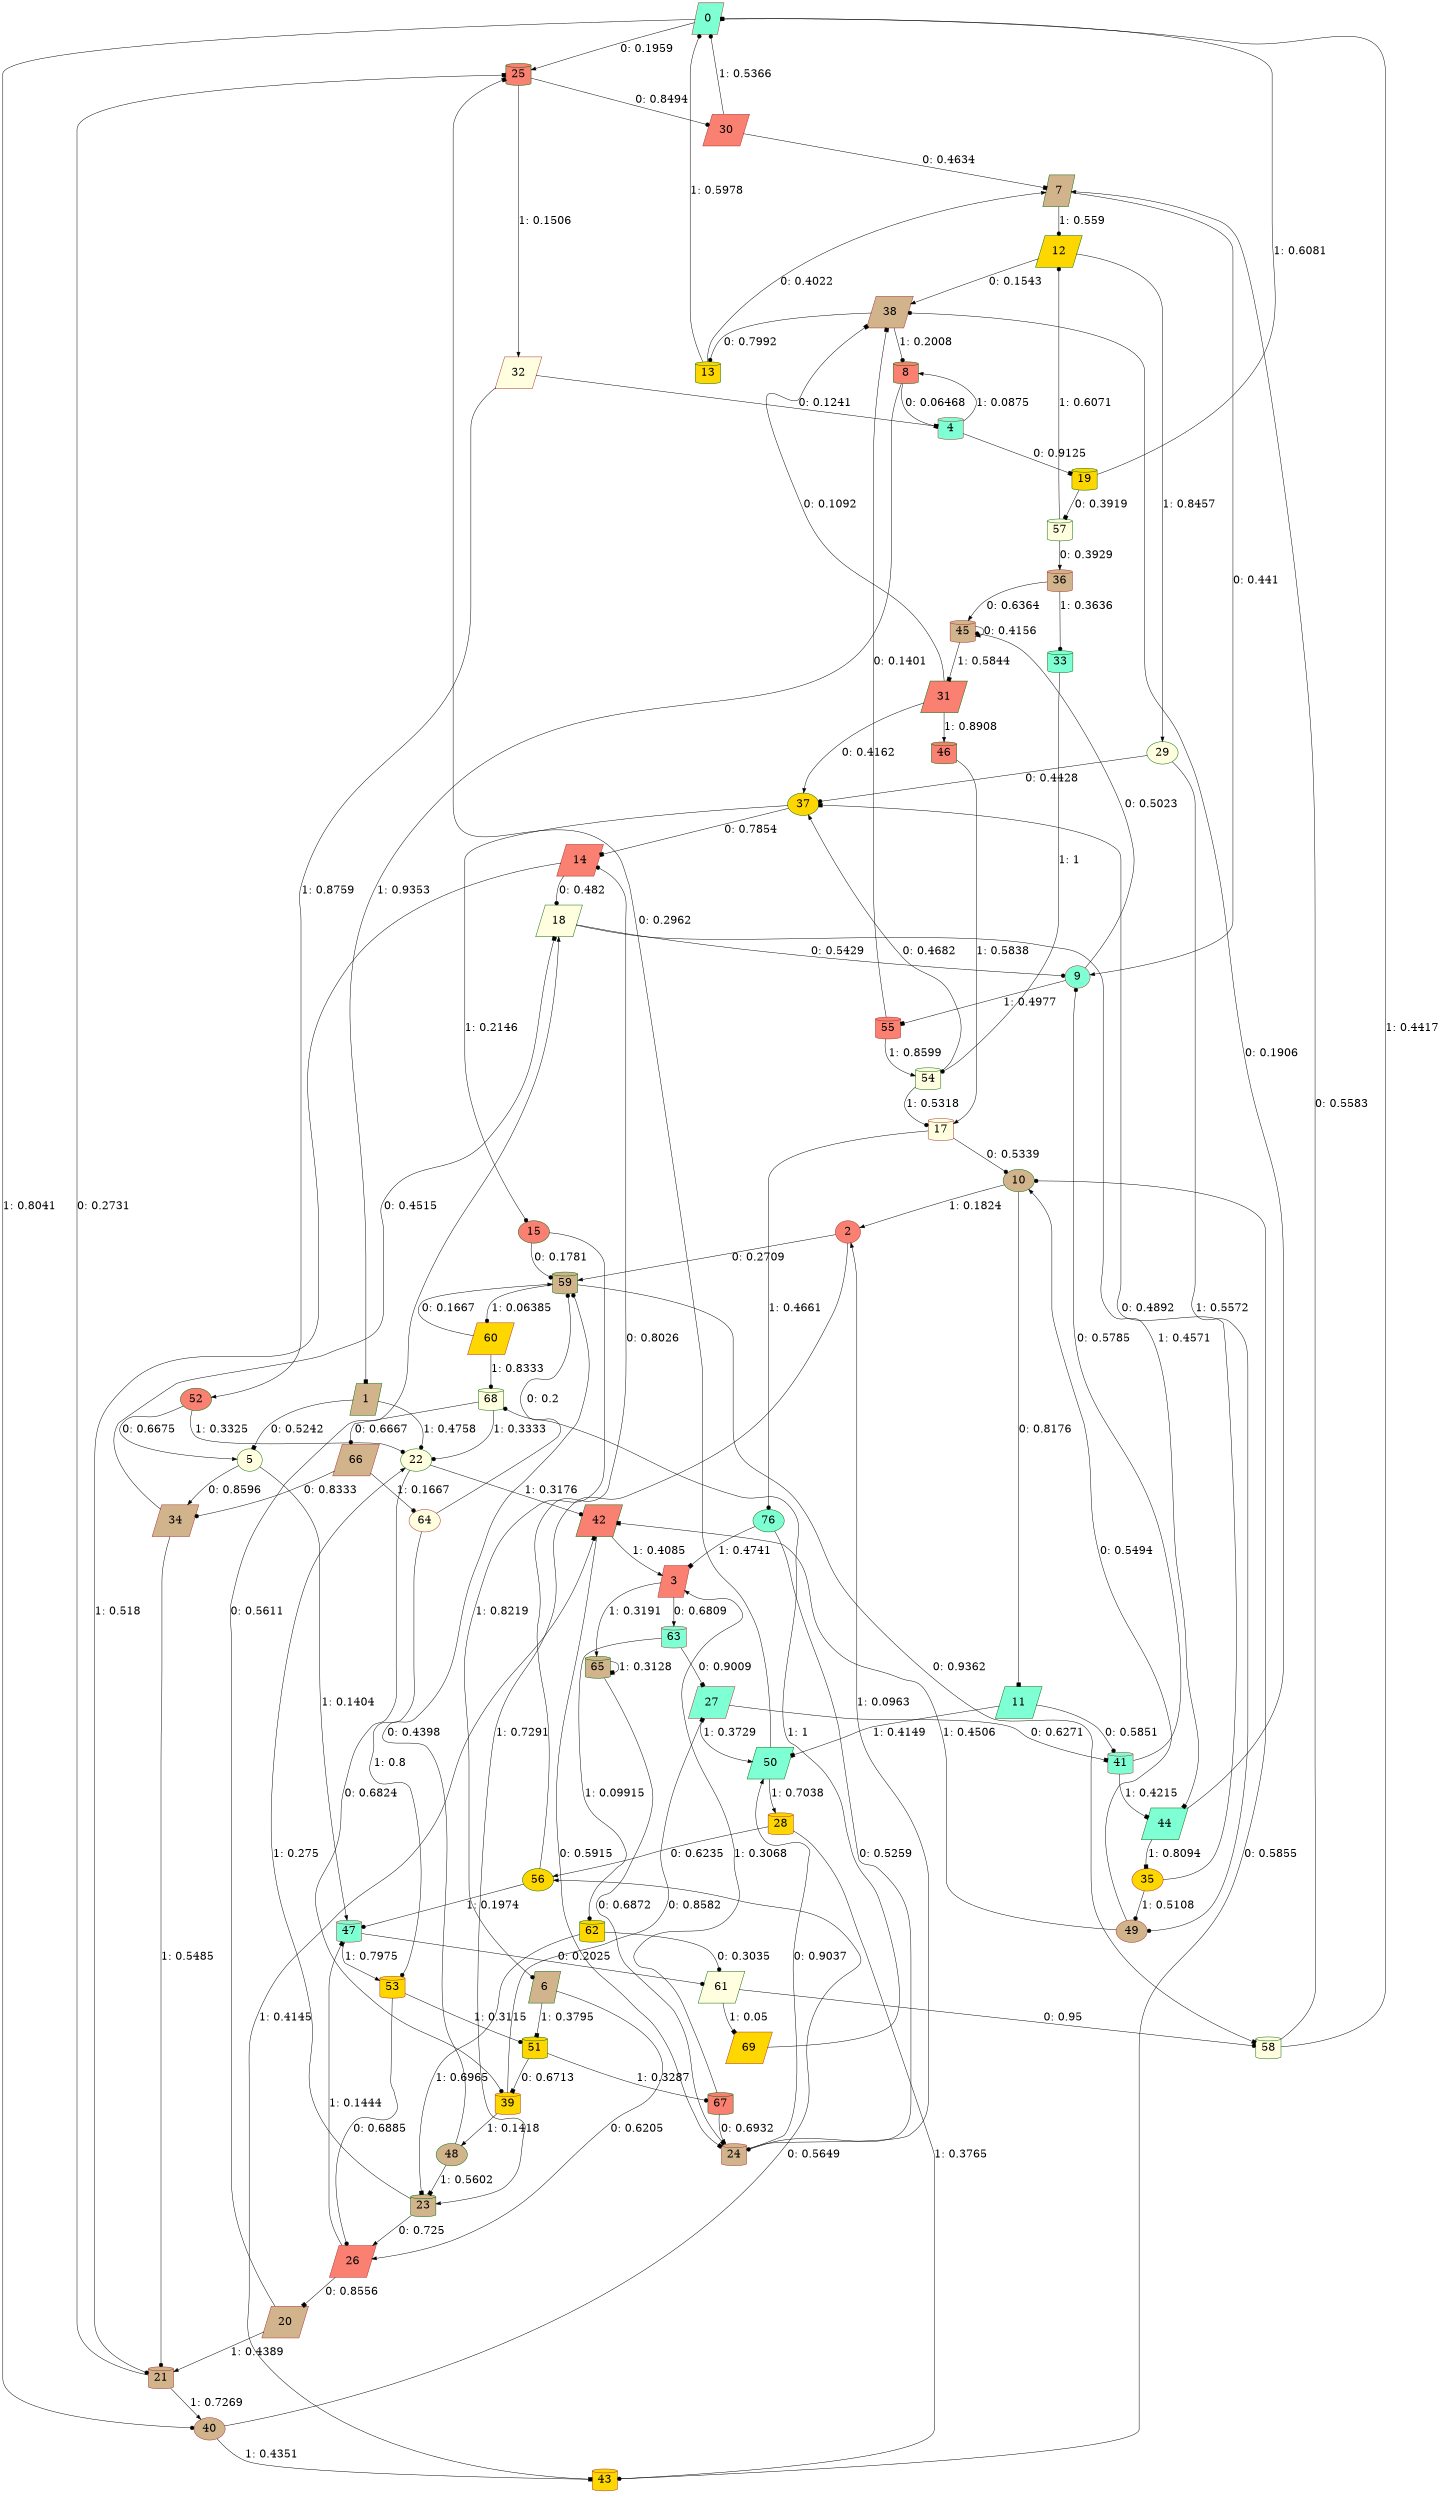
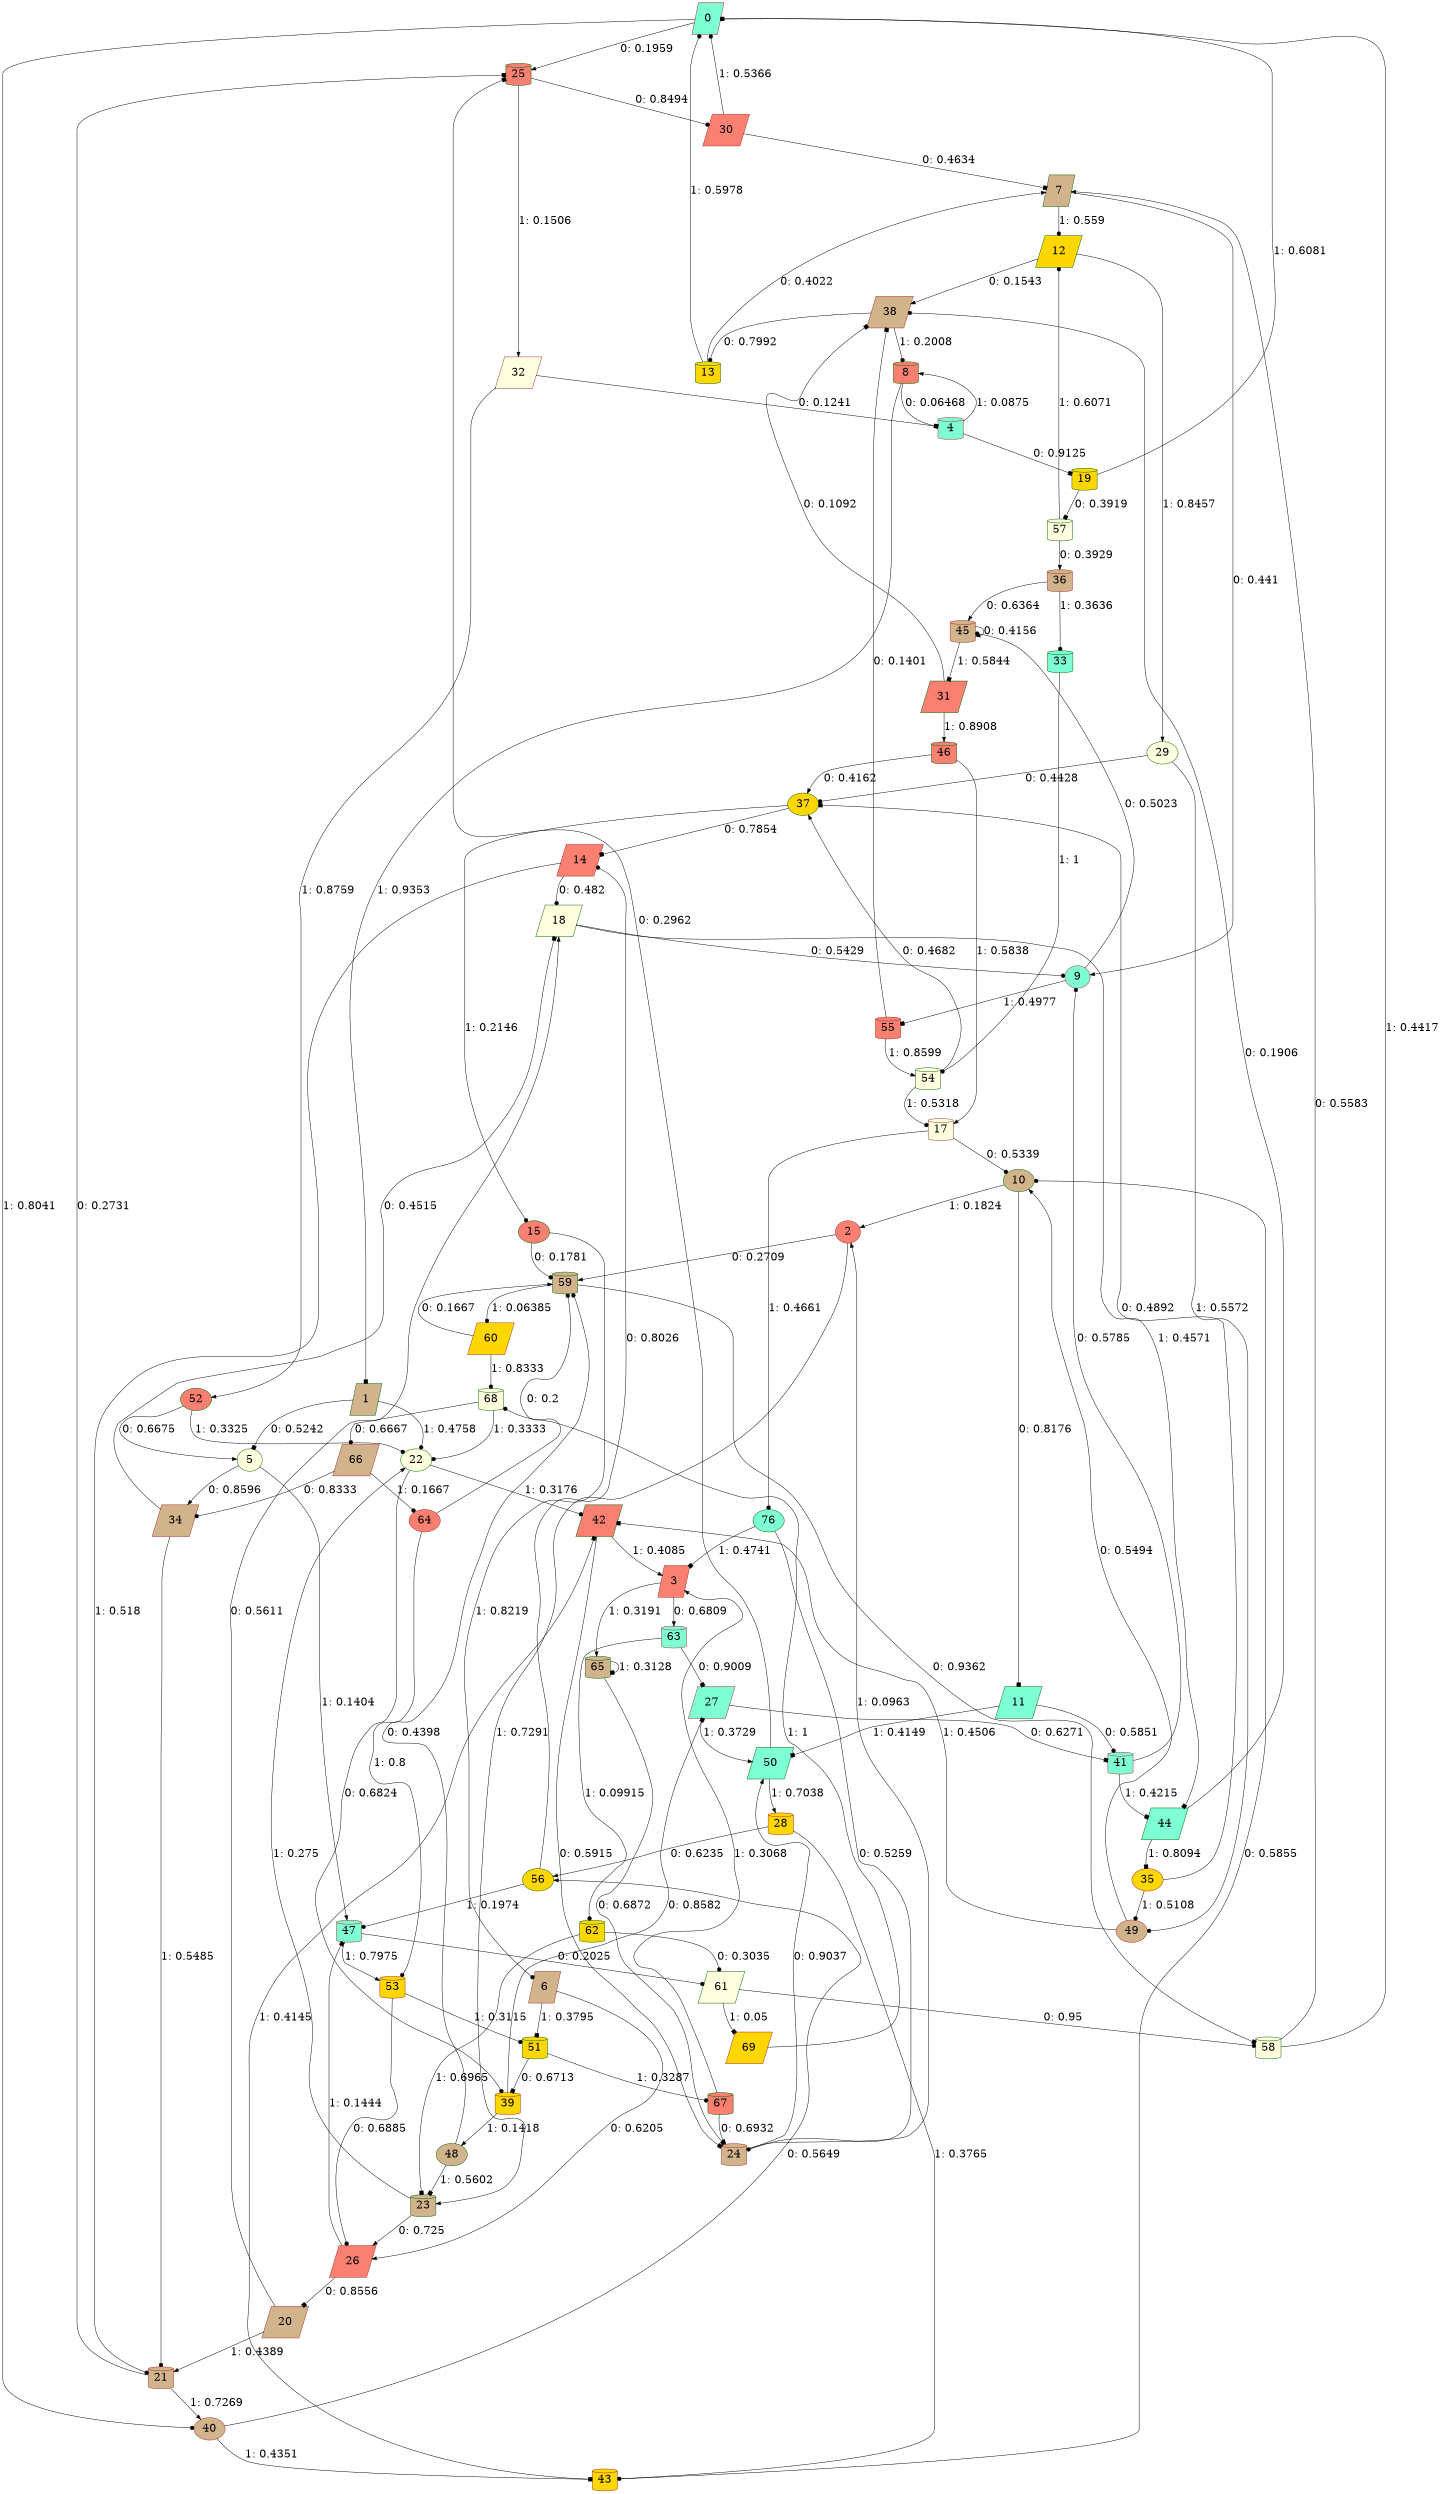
edge "31" -> "37": now "46" -> "37"
node "64": fillcolor lightyellow -> salmon
node "6": color darkgreen -> brown
